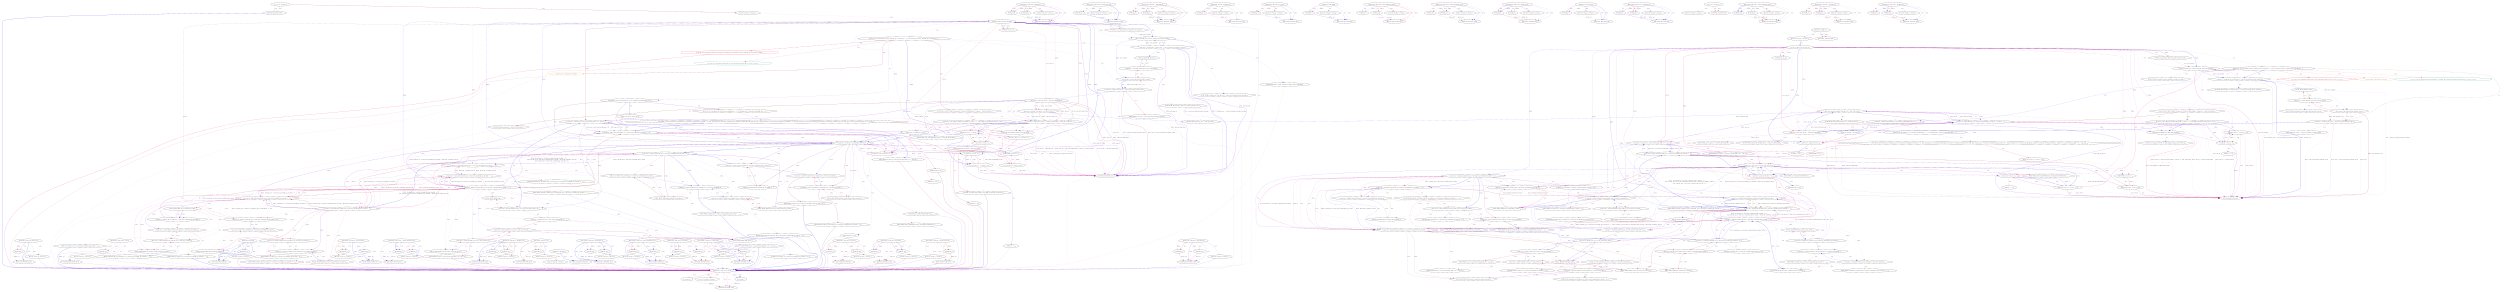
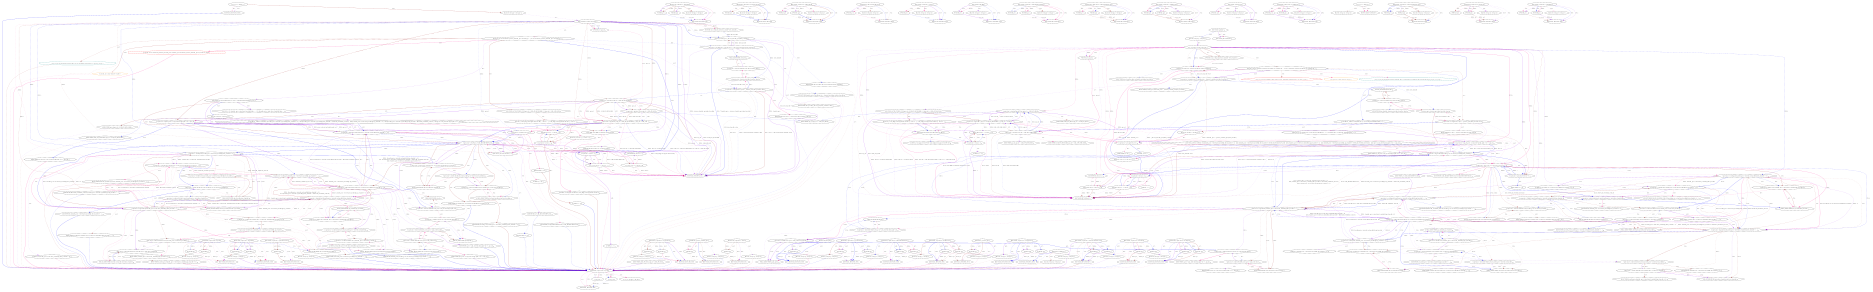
edge "(<operator>.greaterEqualsThan,api_id >= USB_API_MAX)" -> "(IDENTIFIER,api_id,api_id >= USB_API_MAX)": label "DDG: USB_API_HID" -> "AST: "
node "(IDENTIFIER,USB_API_HID,api_id > USB_API_HID)": added
